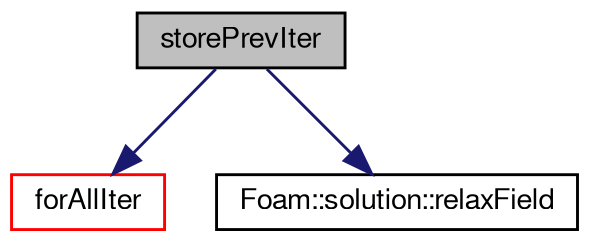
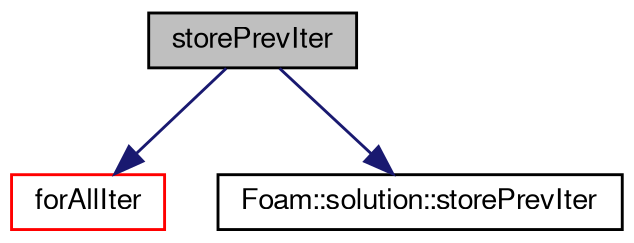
node "Foam::solution::relaxField": label "Foam::solution::relaxField" -> "Foam::solution::storePrevIter"
